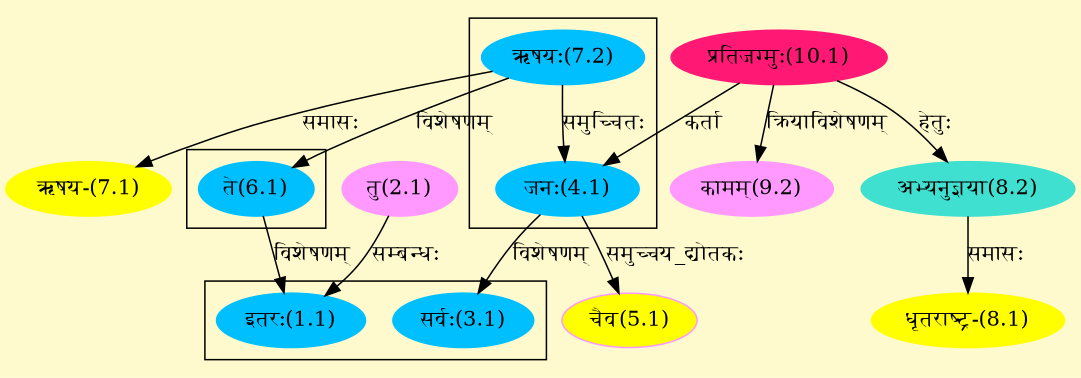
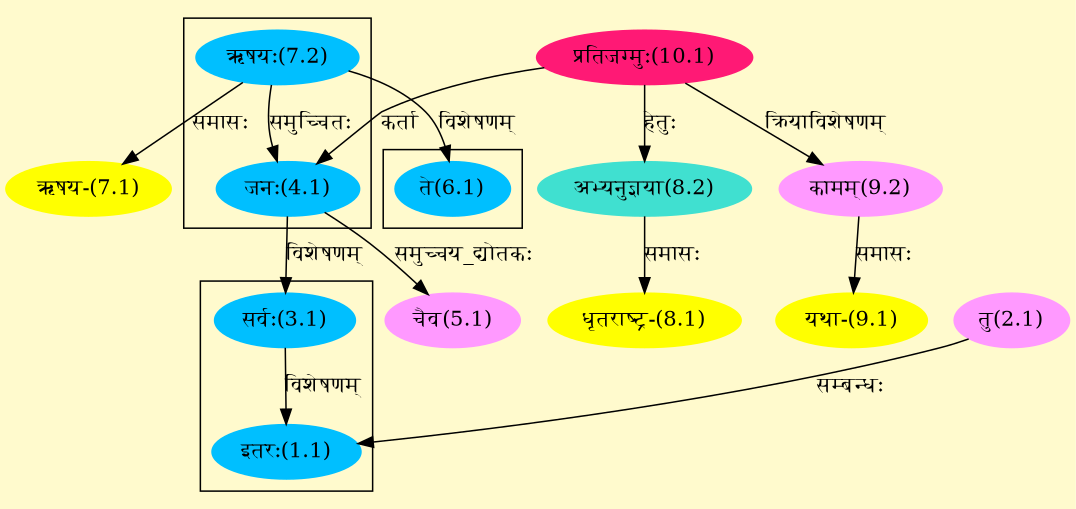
edge "ते(6.1)" -> "इतरः(1.1)": now "सर्वः(3.1)" -> "इतरः(1.1)"
node "चैव(5.1)": fillcolor #ffff00 -> #ff99ff
node "यथा-(9.1)": added
